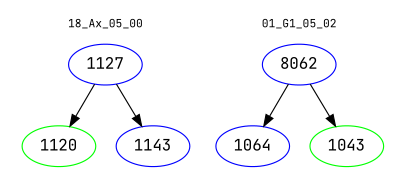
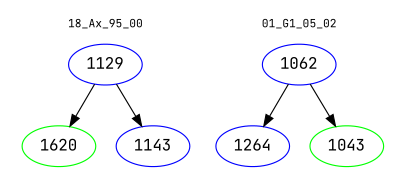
cluster "18_Ax_05_00": label "18_Ax_05_00" -> "18_Ax_95_00"
node "1127": label "1127" -> "1129"
node "8062": label "8062" -> "1062"
node "1120": label "1120" -> "1620"
node "1064": label "1064" -> "1264"
